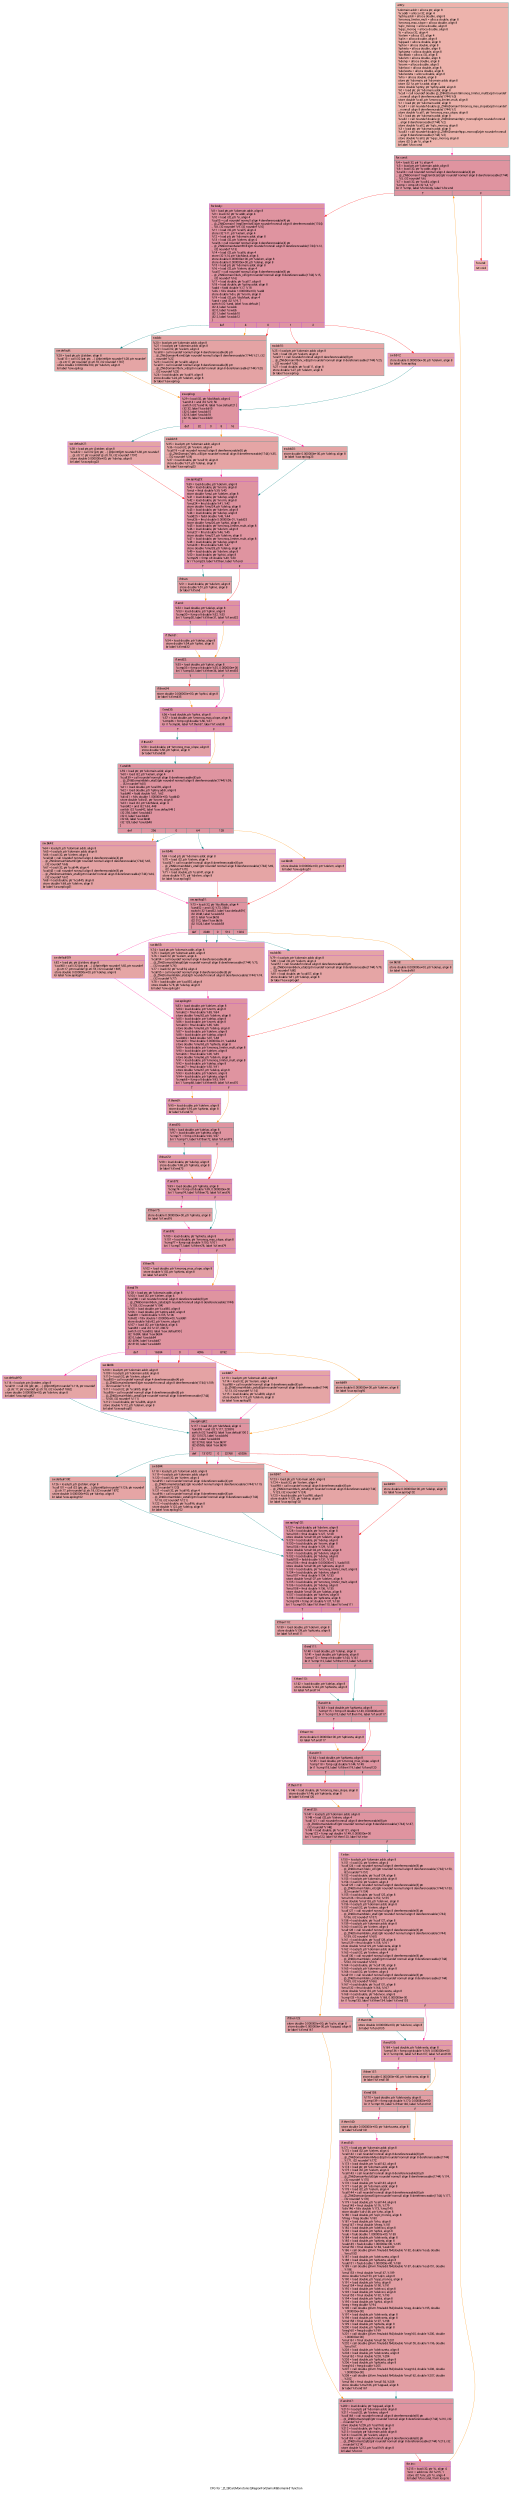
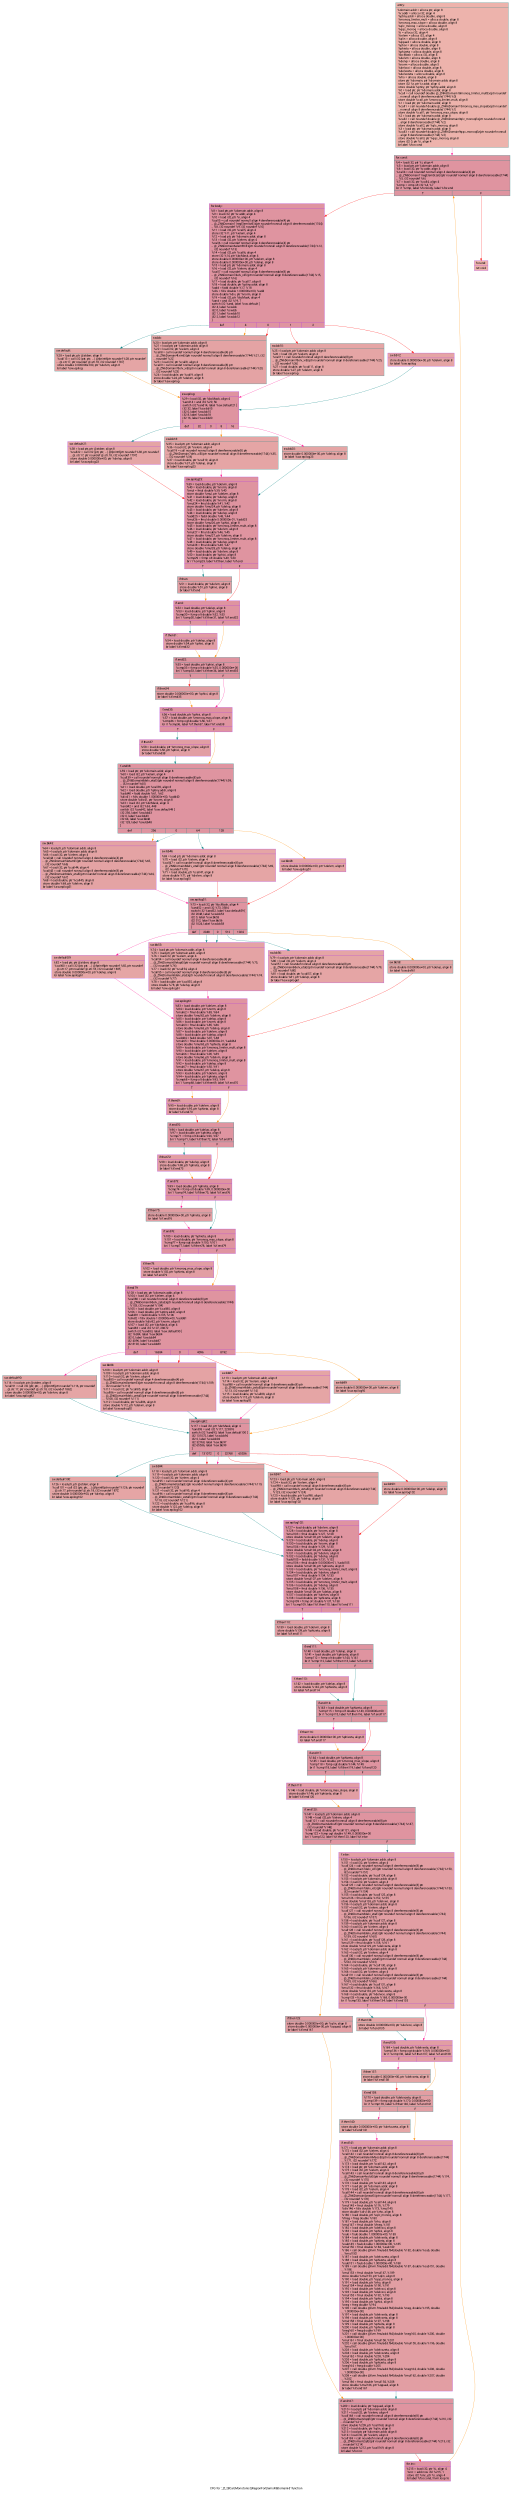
node "sw.default90:": color purple -> teal
